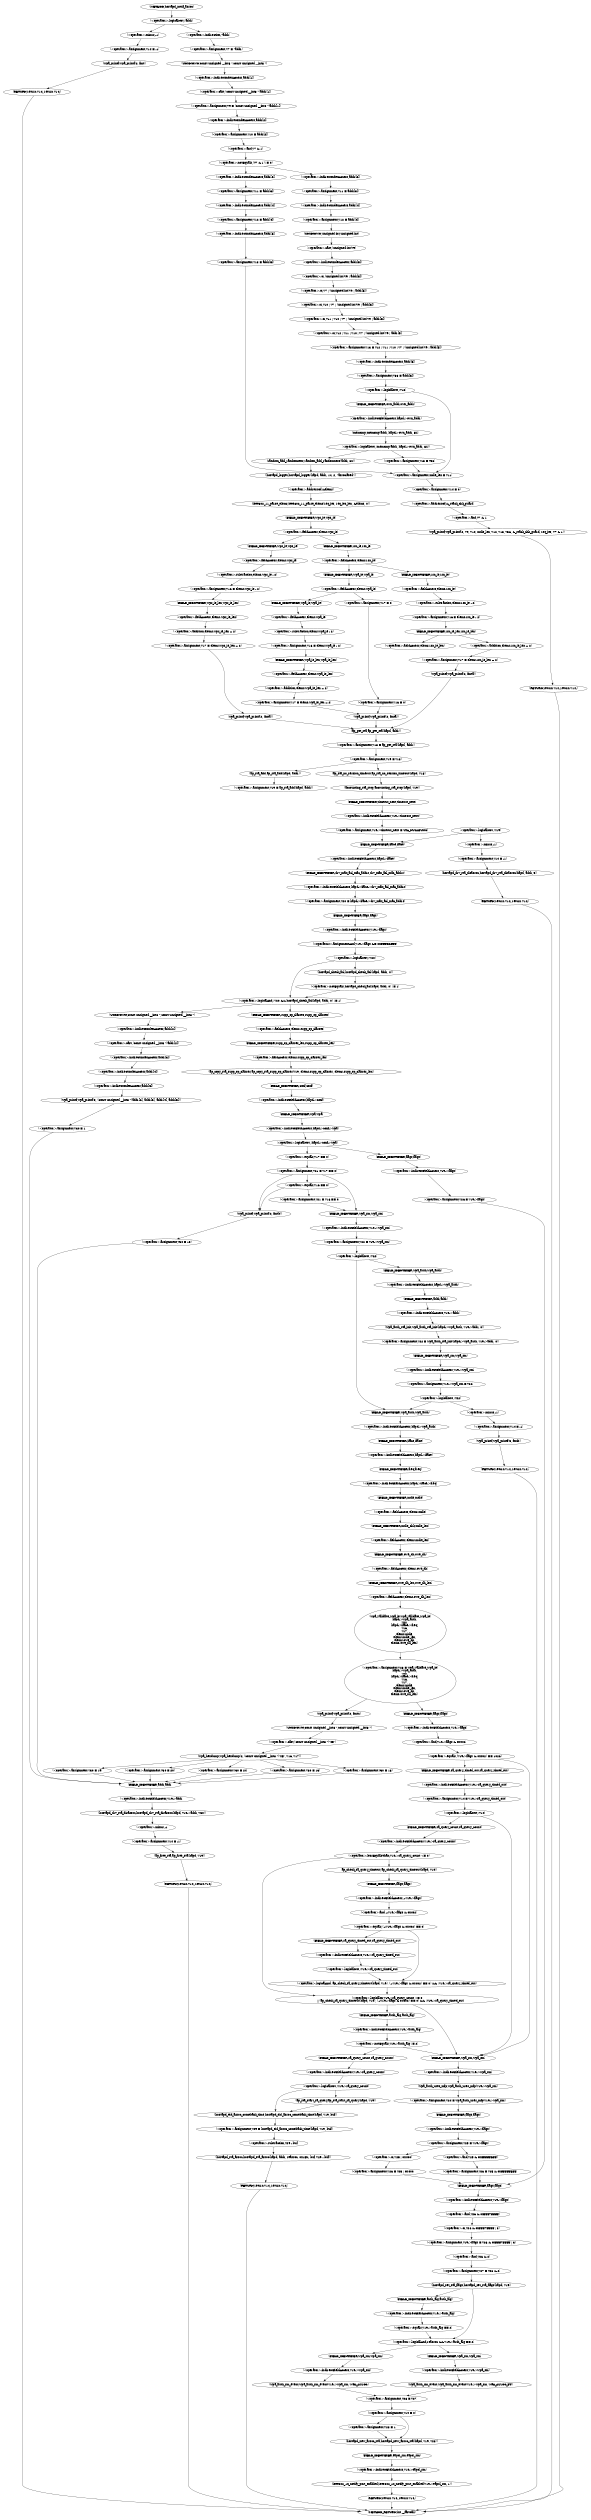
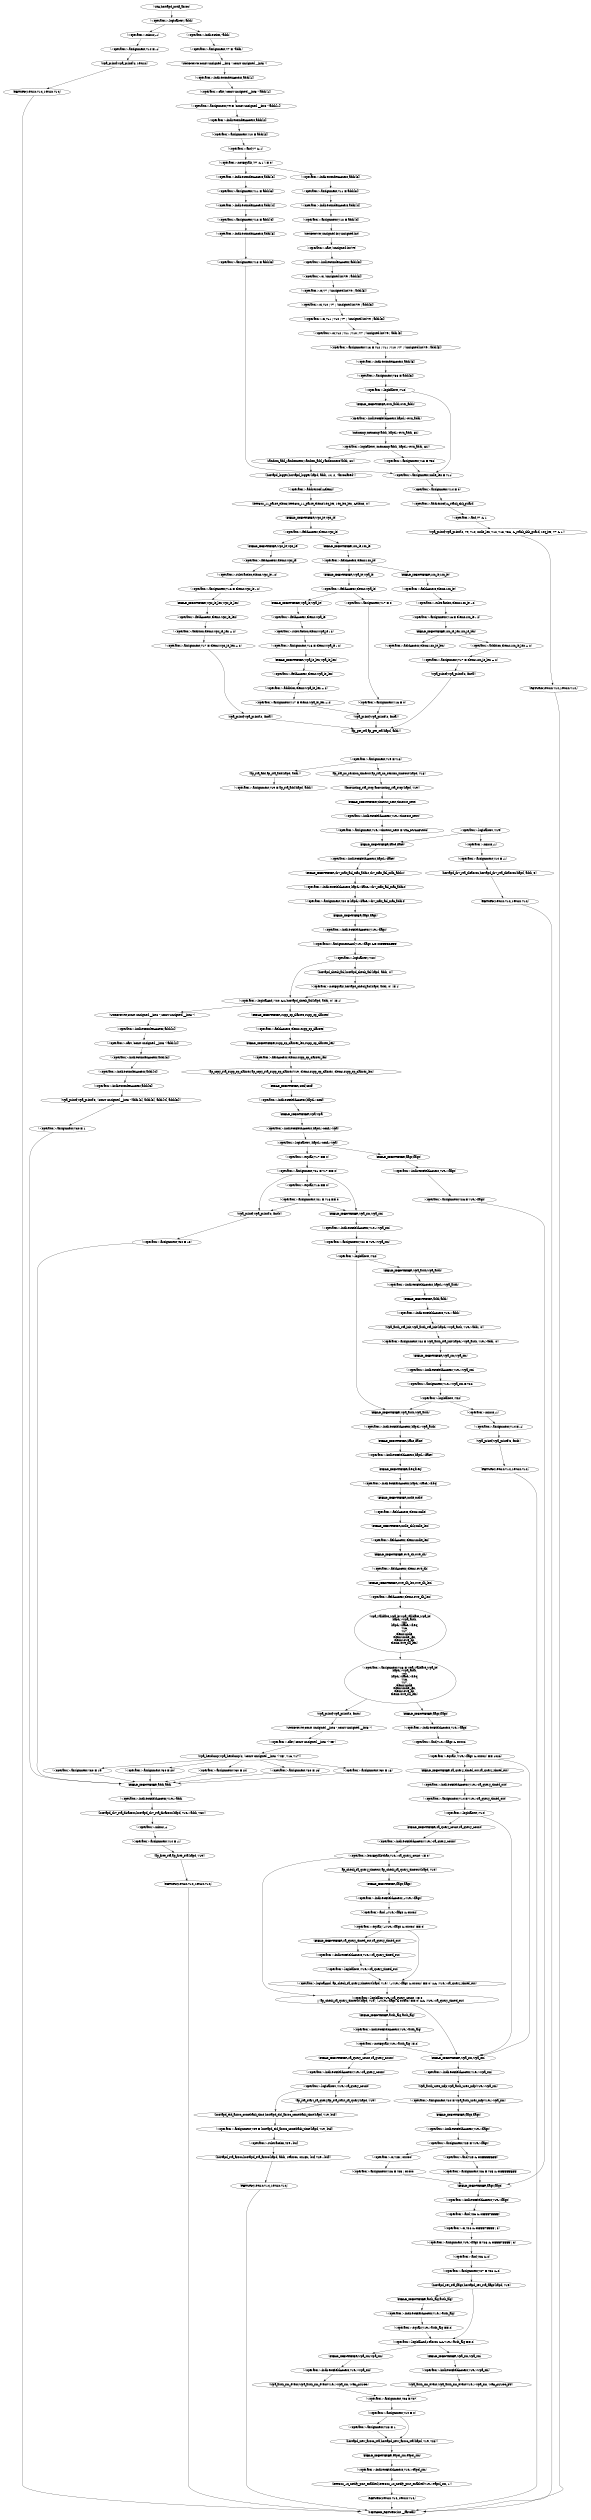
node "(METHOD,hostapd_notif_assoc)": label "(METHOD,hostapd_notif_assoc)" -> "(STA,hostapd_notif_assoc)"
node "(wpa_printf,wpa_printf(2, fmt))": label "(wpa_printf,wpa_printf(2, fmt))" -> "(wpa_printf,wpa_printf(2, return))"
node "(<operator>.assignment,v18 = ap_get_sta(hapd, addr))": removed
edge "(<operator>.equals,v16 == 0)" -> "(wpa_printf,wpa_printf(2, fmtb))": now "(<operator>.assignment,v21 = v16 == 0)" -> "(wpa_printf,wpa_printf(2, fmtb))"
